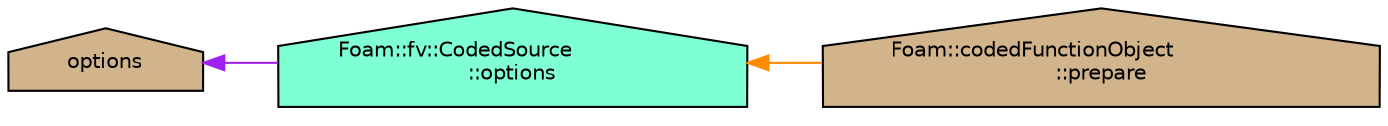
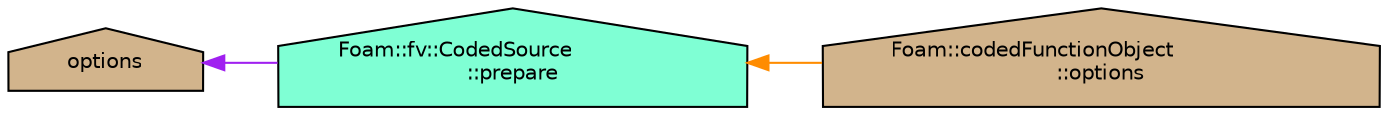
node "Foam::fv::CodedSource ::options": label "Foam::fv::CodedSource ::options" -> "Foam::fv::CodedSource ::prepare"
node "Foam::codedFunctionObject ::prepare": label "Foam::codedFunctionObject ::prepare" -> "Foam::codedFunctionObject ::options"
